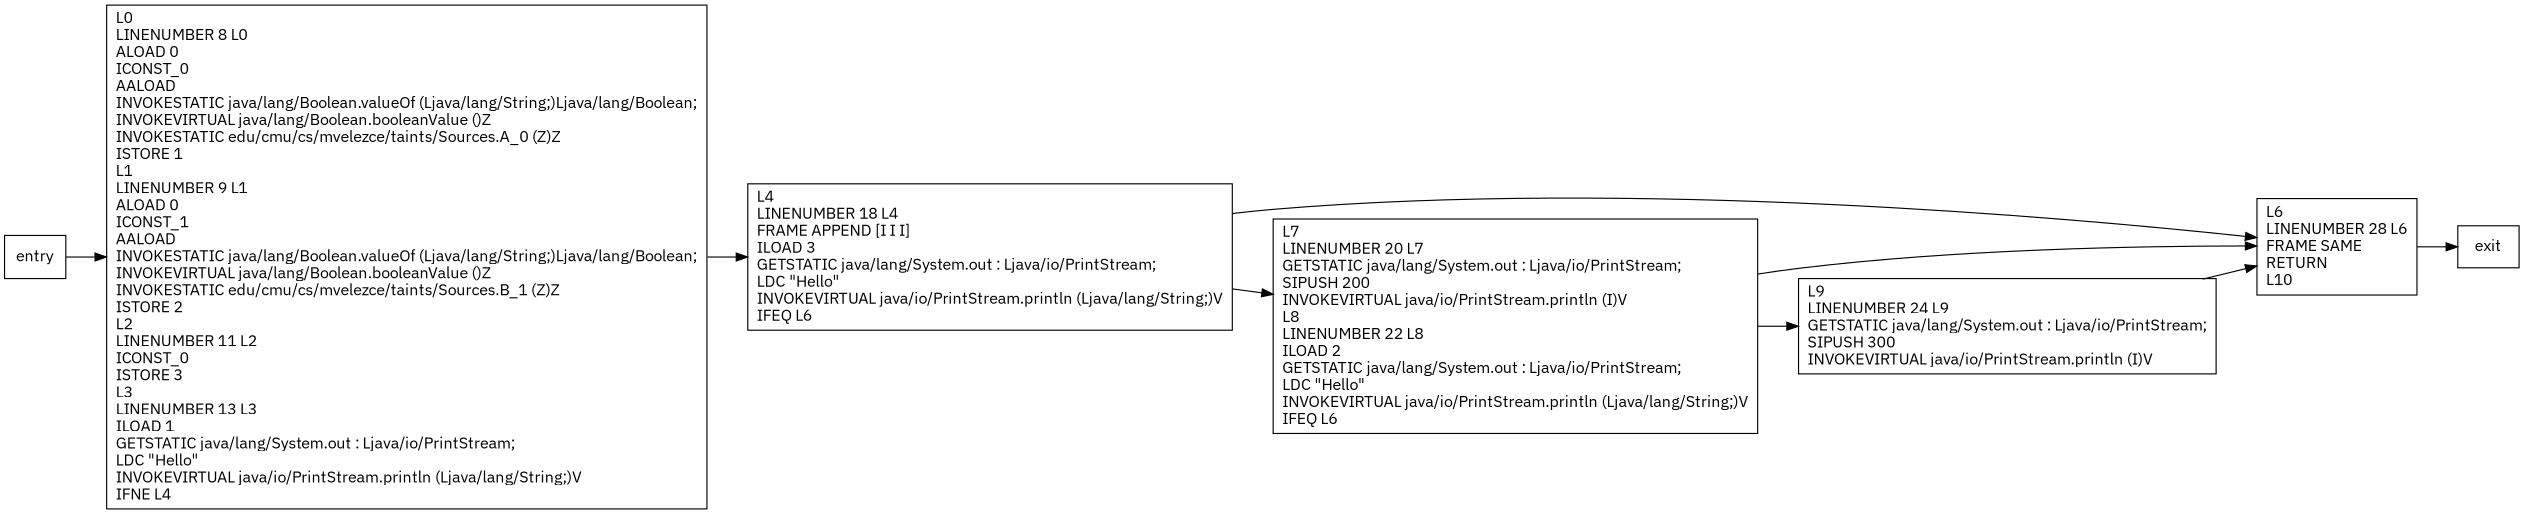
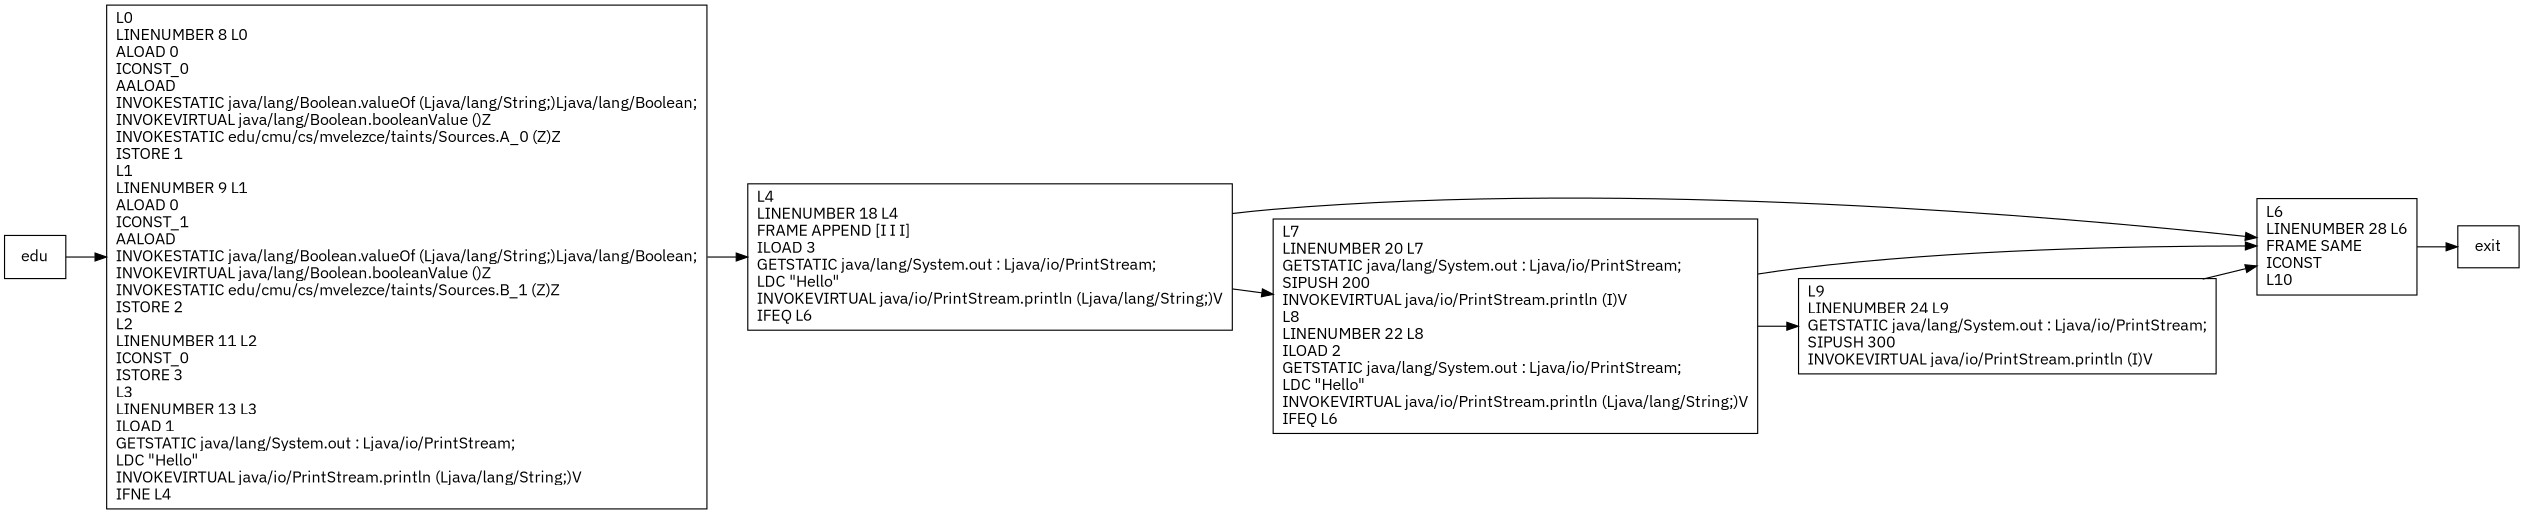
node "L6 LINENUMBER 28 L6 FRAME SAME RETURN L10": label "L6 LINENUMBER 28 L6 FRAME SAME RETURN L10" -> "L6 LINENUMBER 28 L6 FRAME SAME ICONST L10"
node "entry": label "entry" -> "edu"
